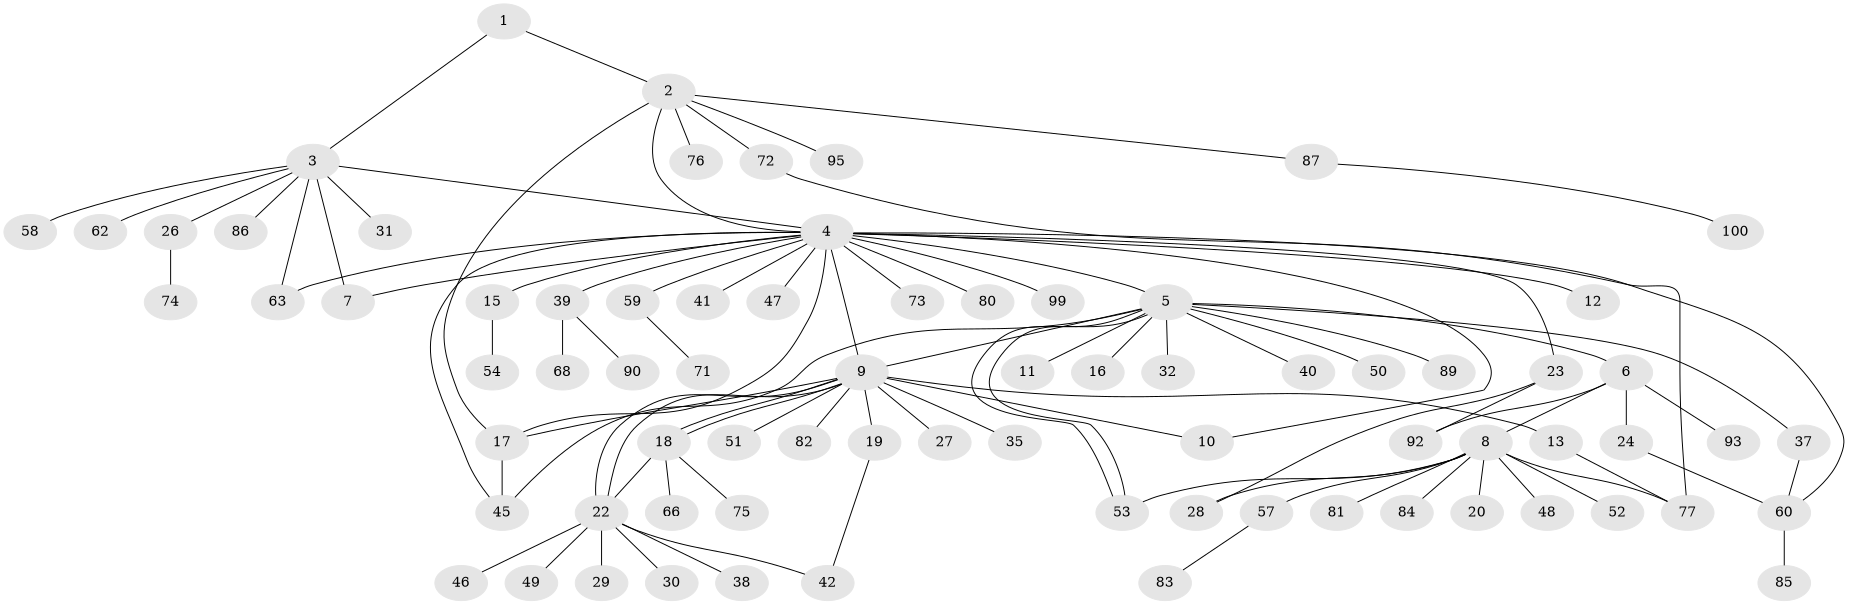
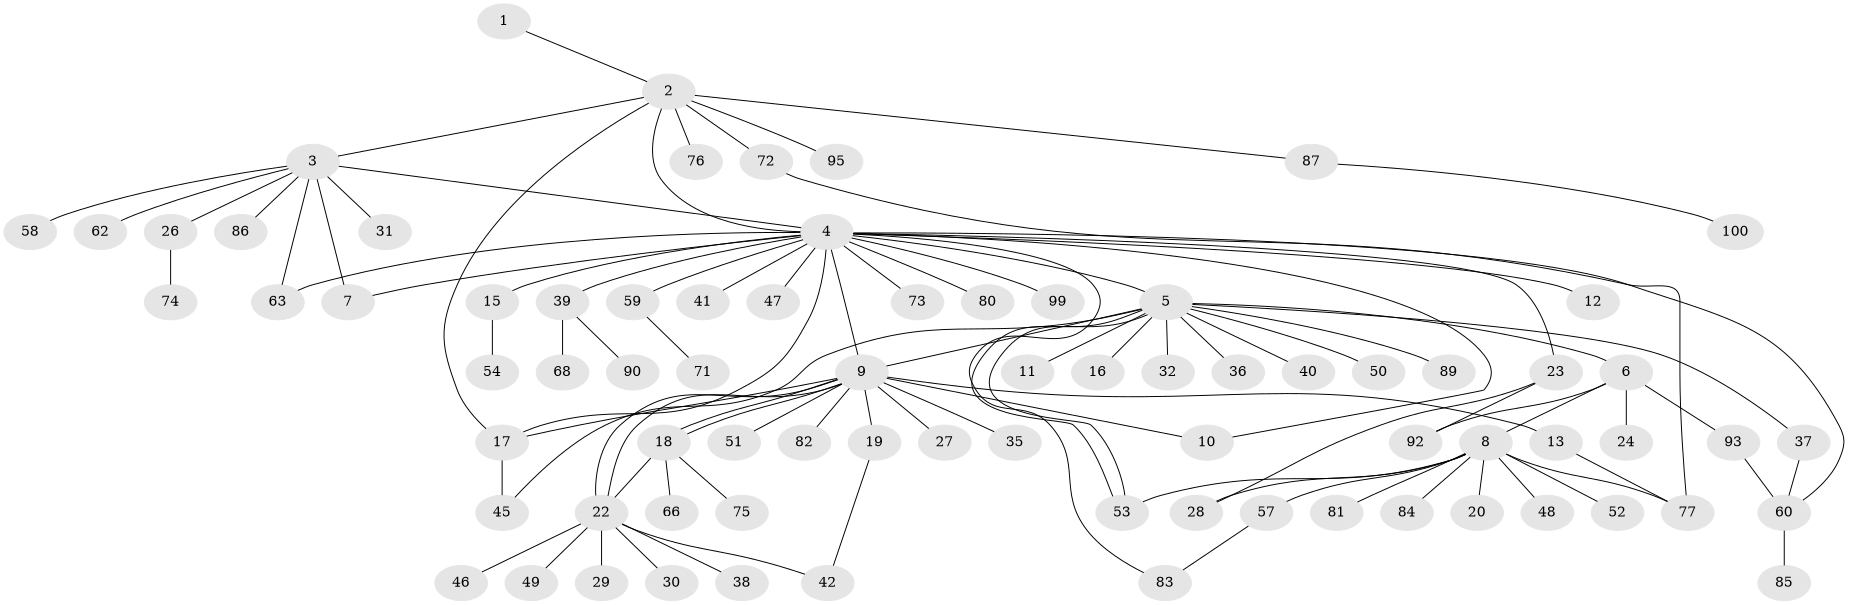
edge "1" -- "3": now "2" -- "3"
edge "4" -- "45": now "4" -- "83"
node "36": added
edge "24" -- "60": now "93" -- "60"
